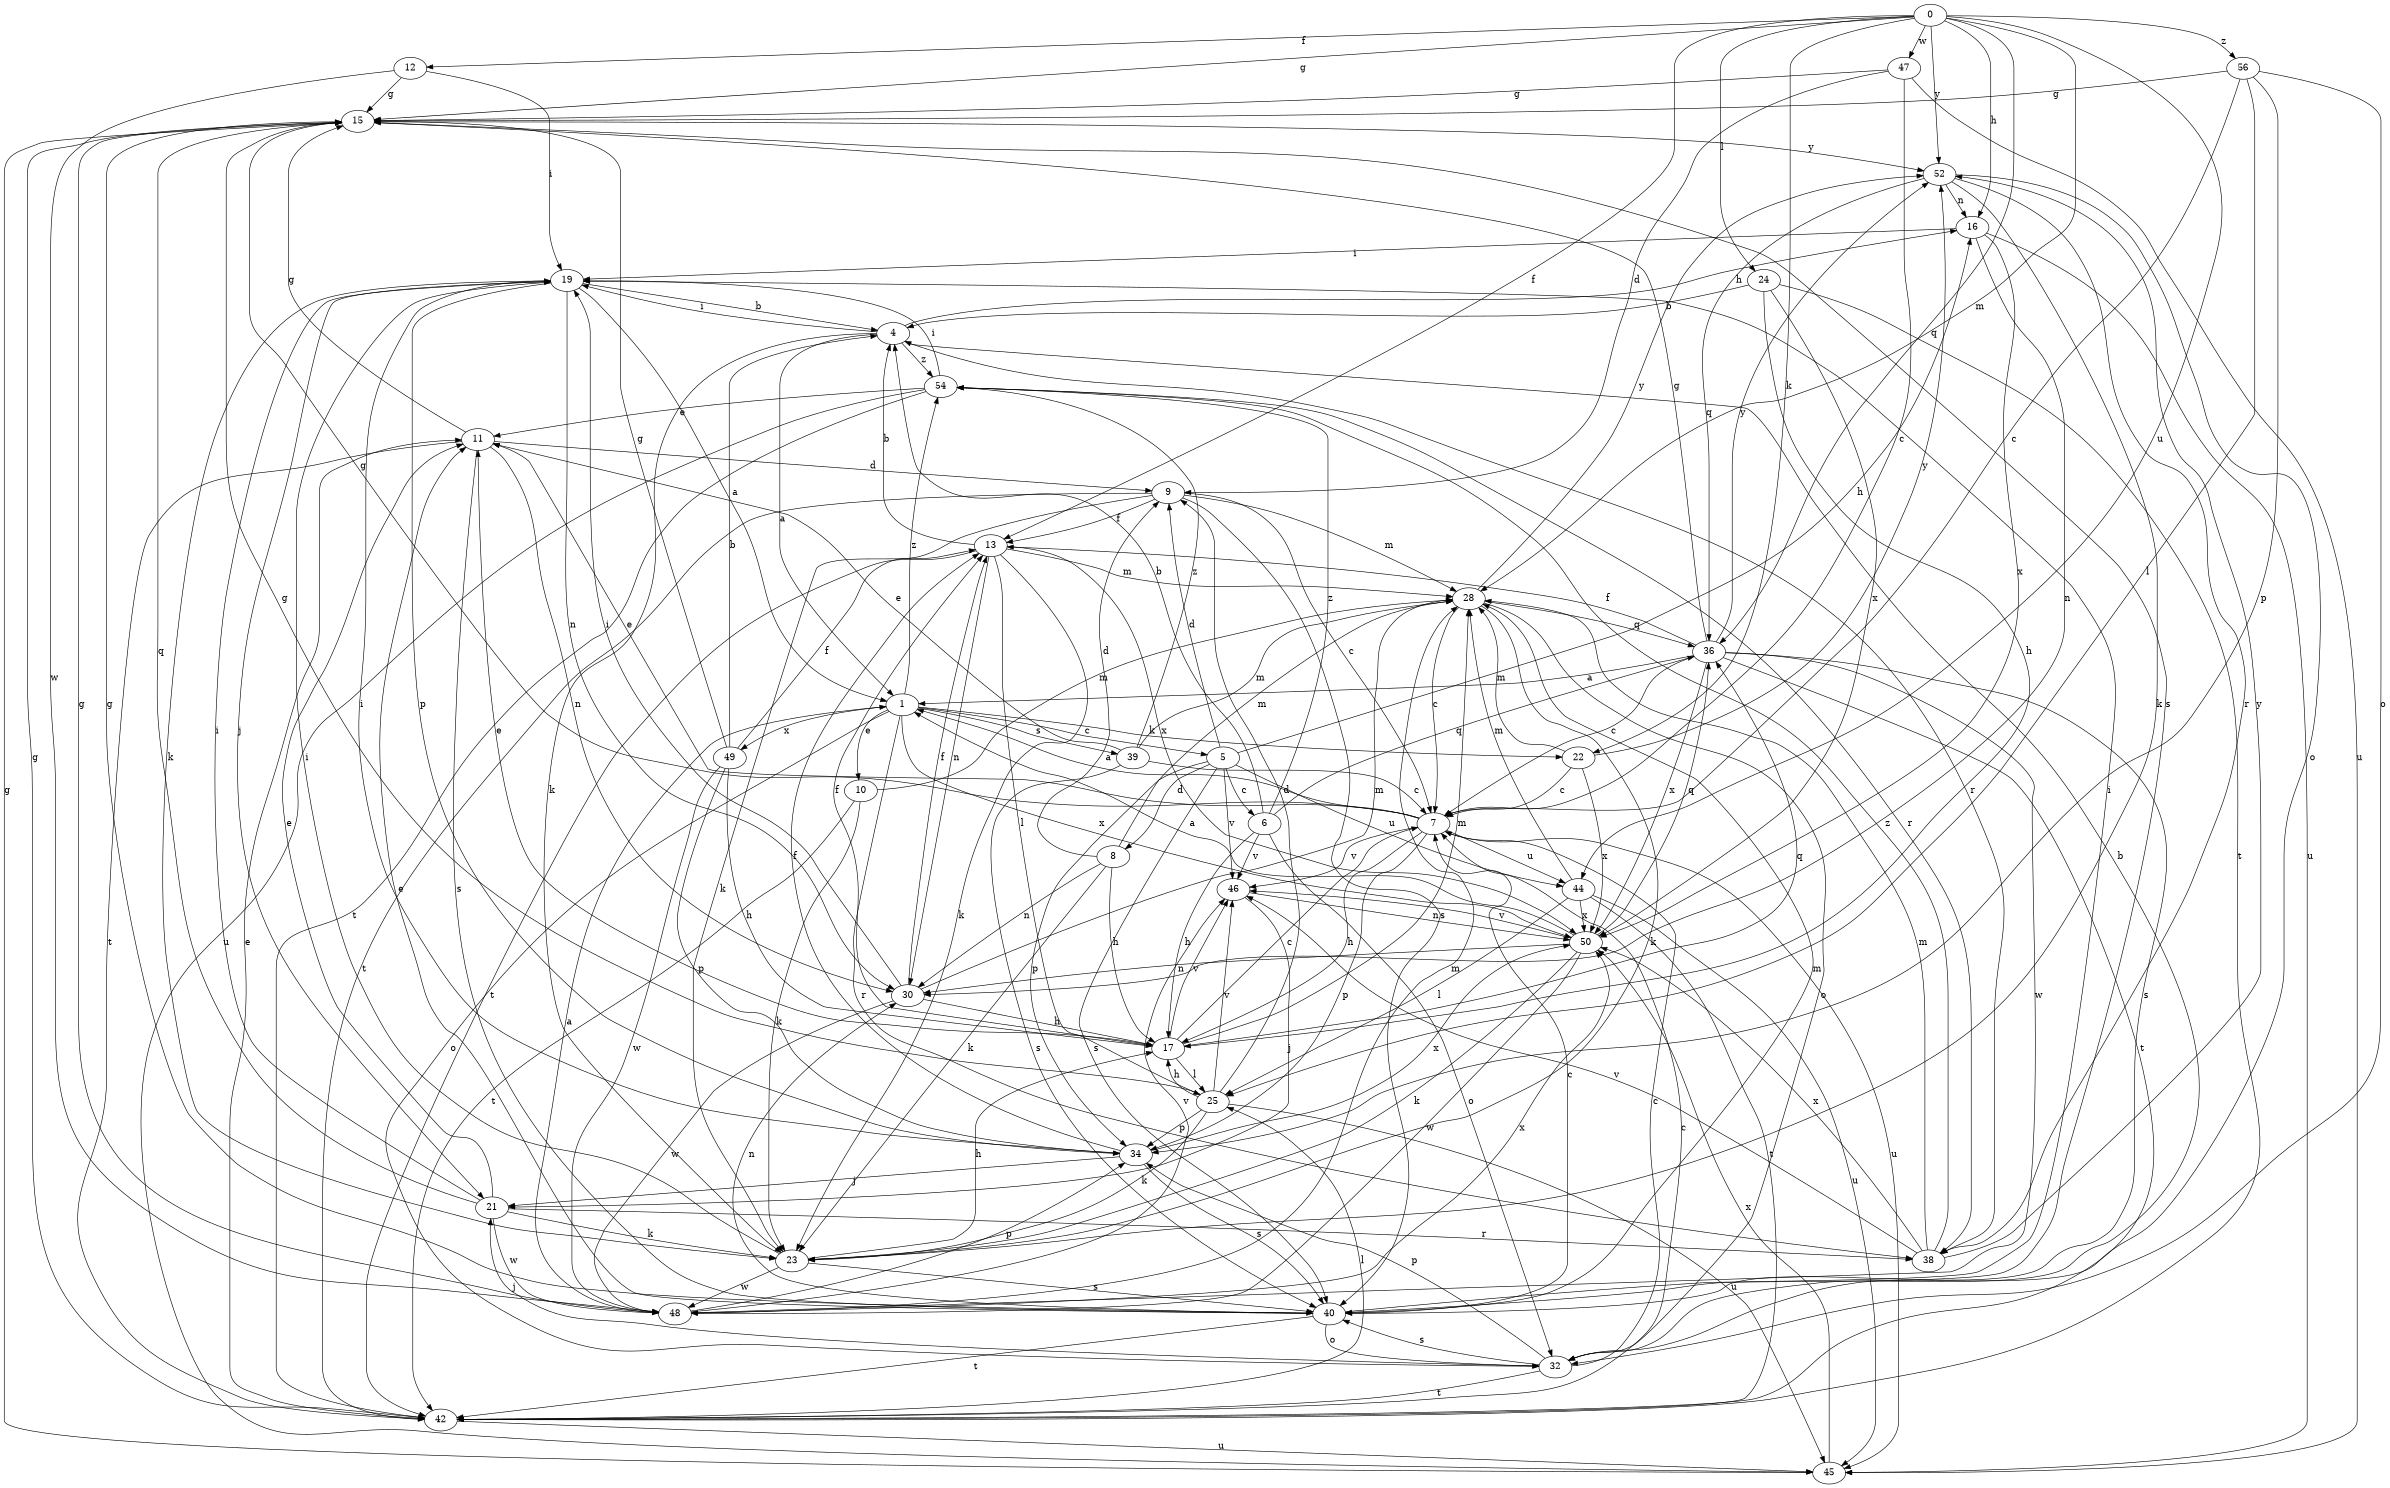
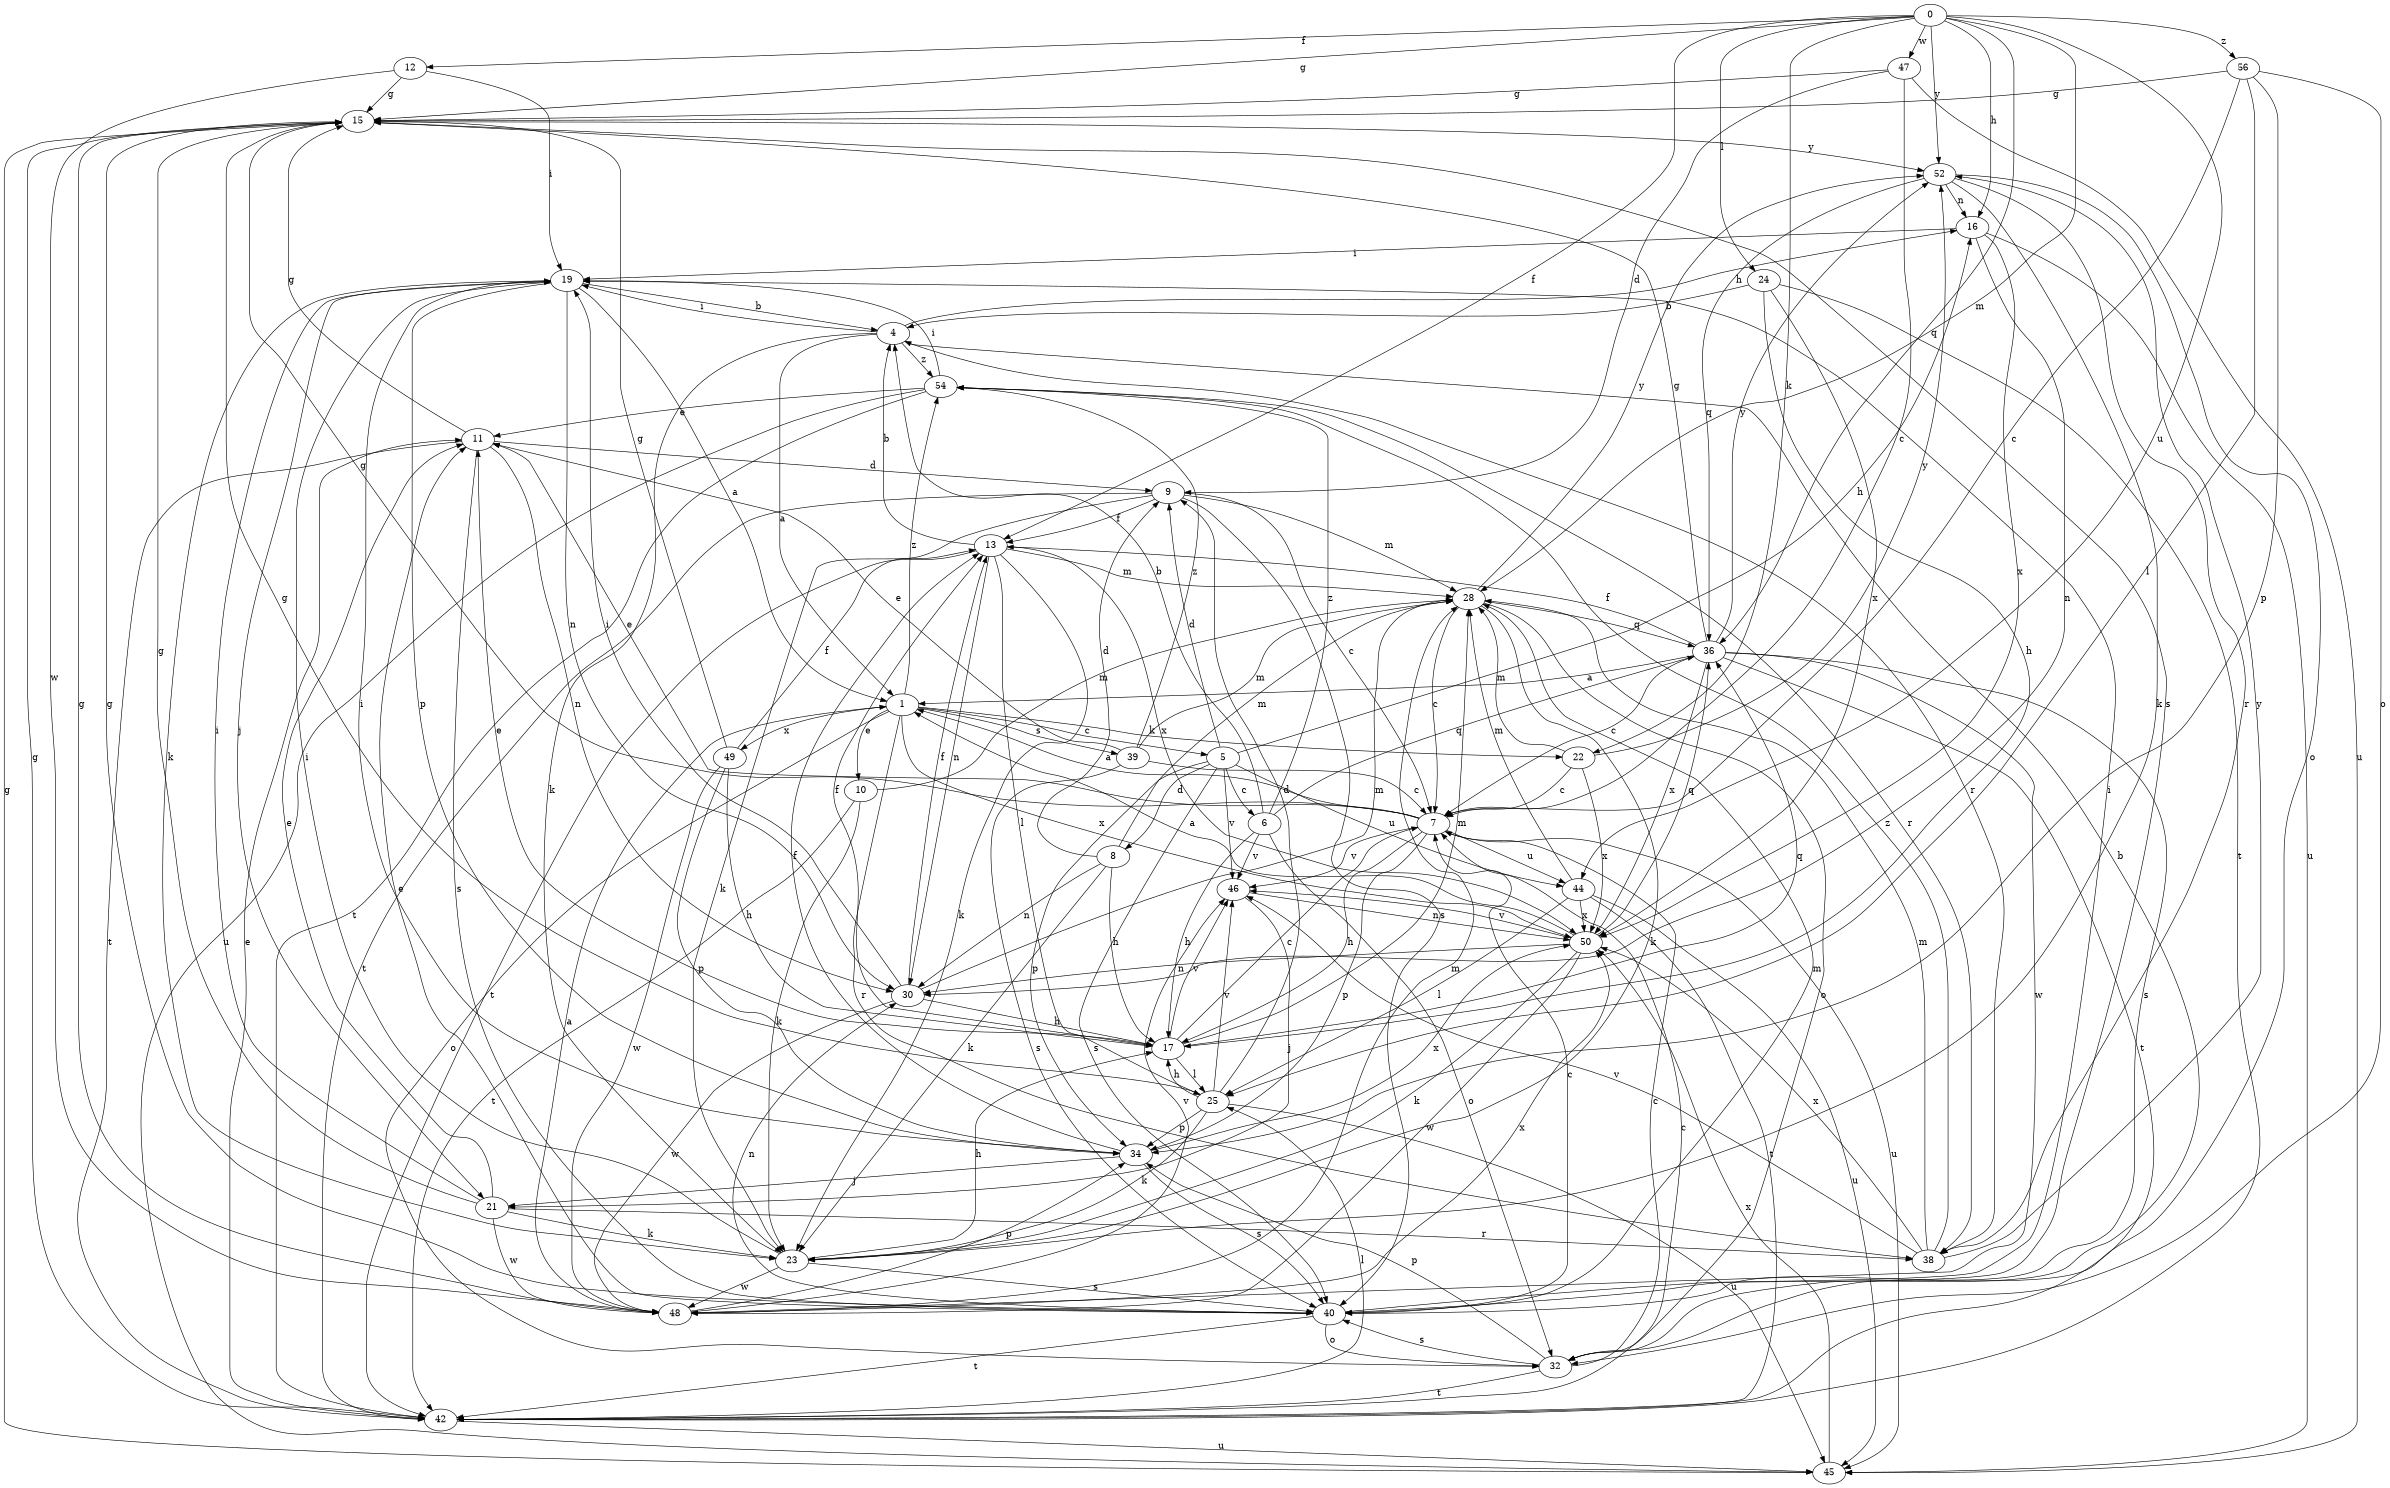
edge "49" -> "4": removed, label "b"
edge "21" -> "15": label "q" -> "g"
edge "32" -> "21": removed, label "j"
